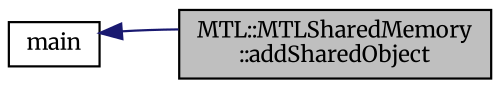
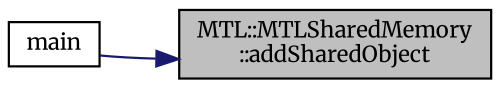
edge "MTL::MTLSharedMemory ::addSharedObject" -> "main": reversed
